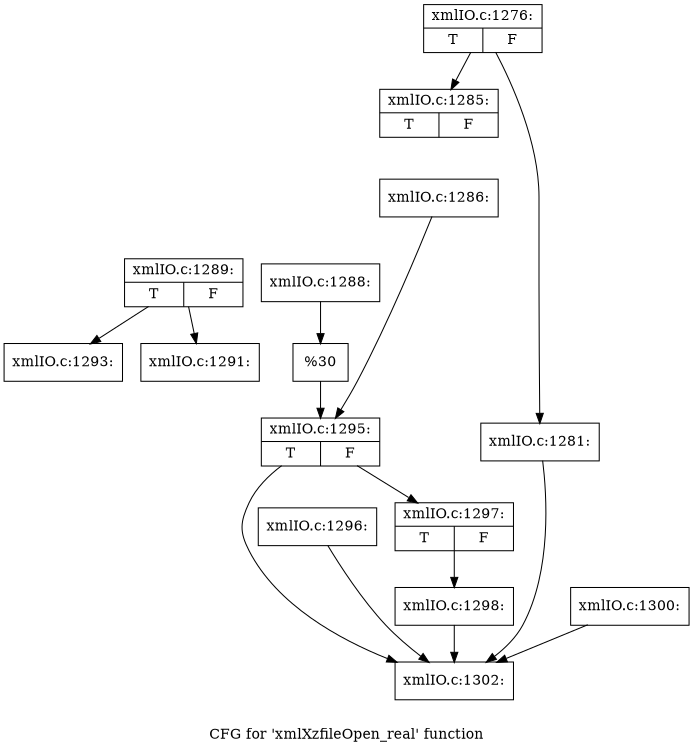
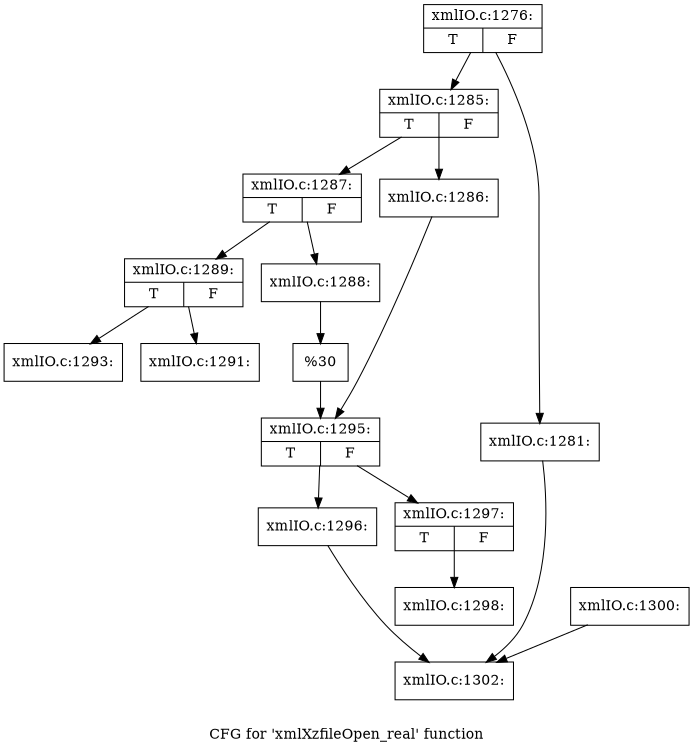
edge "xmlIO.c:1285:" -> "xmlIO.c:1286:": added
node "xmlIO.c:1287:": added
edge "xmlIO.c:1295:" -> "xmlIO.c:1302:": now "xmlIO.c:1295:" -> "xmlIO.c:1296:"
edge "xmlIO.c:1298:" -> "xmlIO.c:1302:": removed
